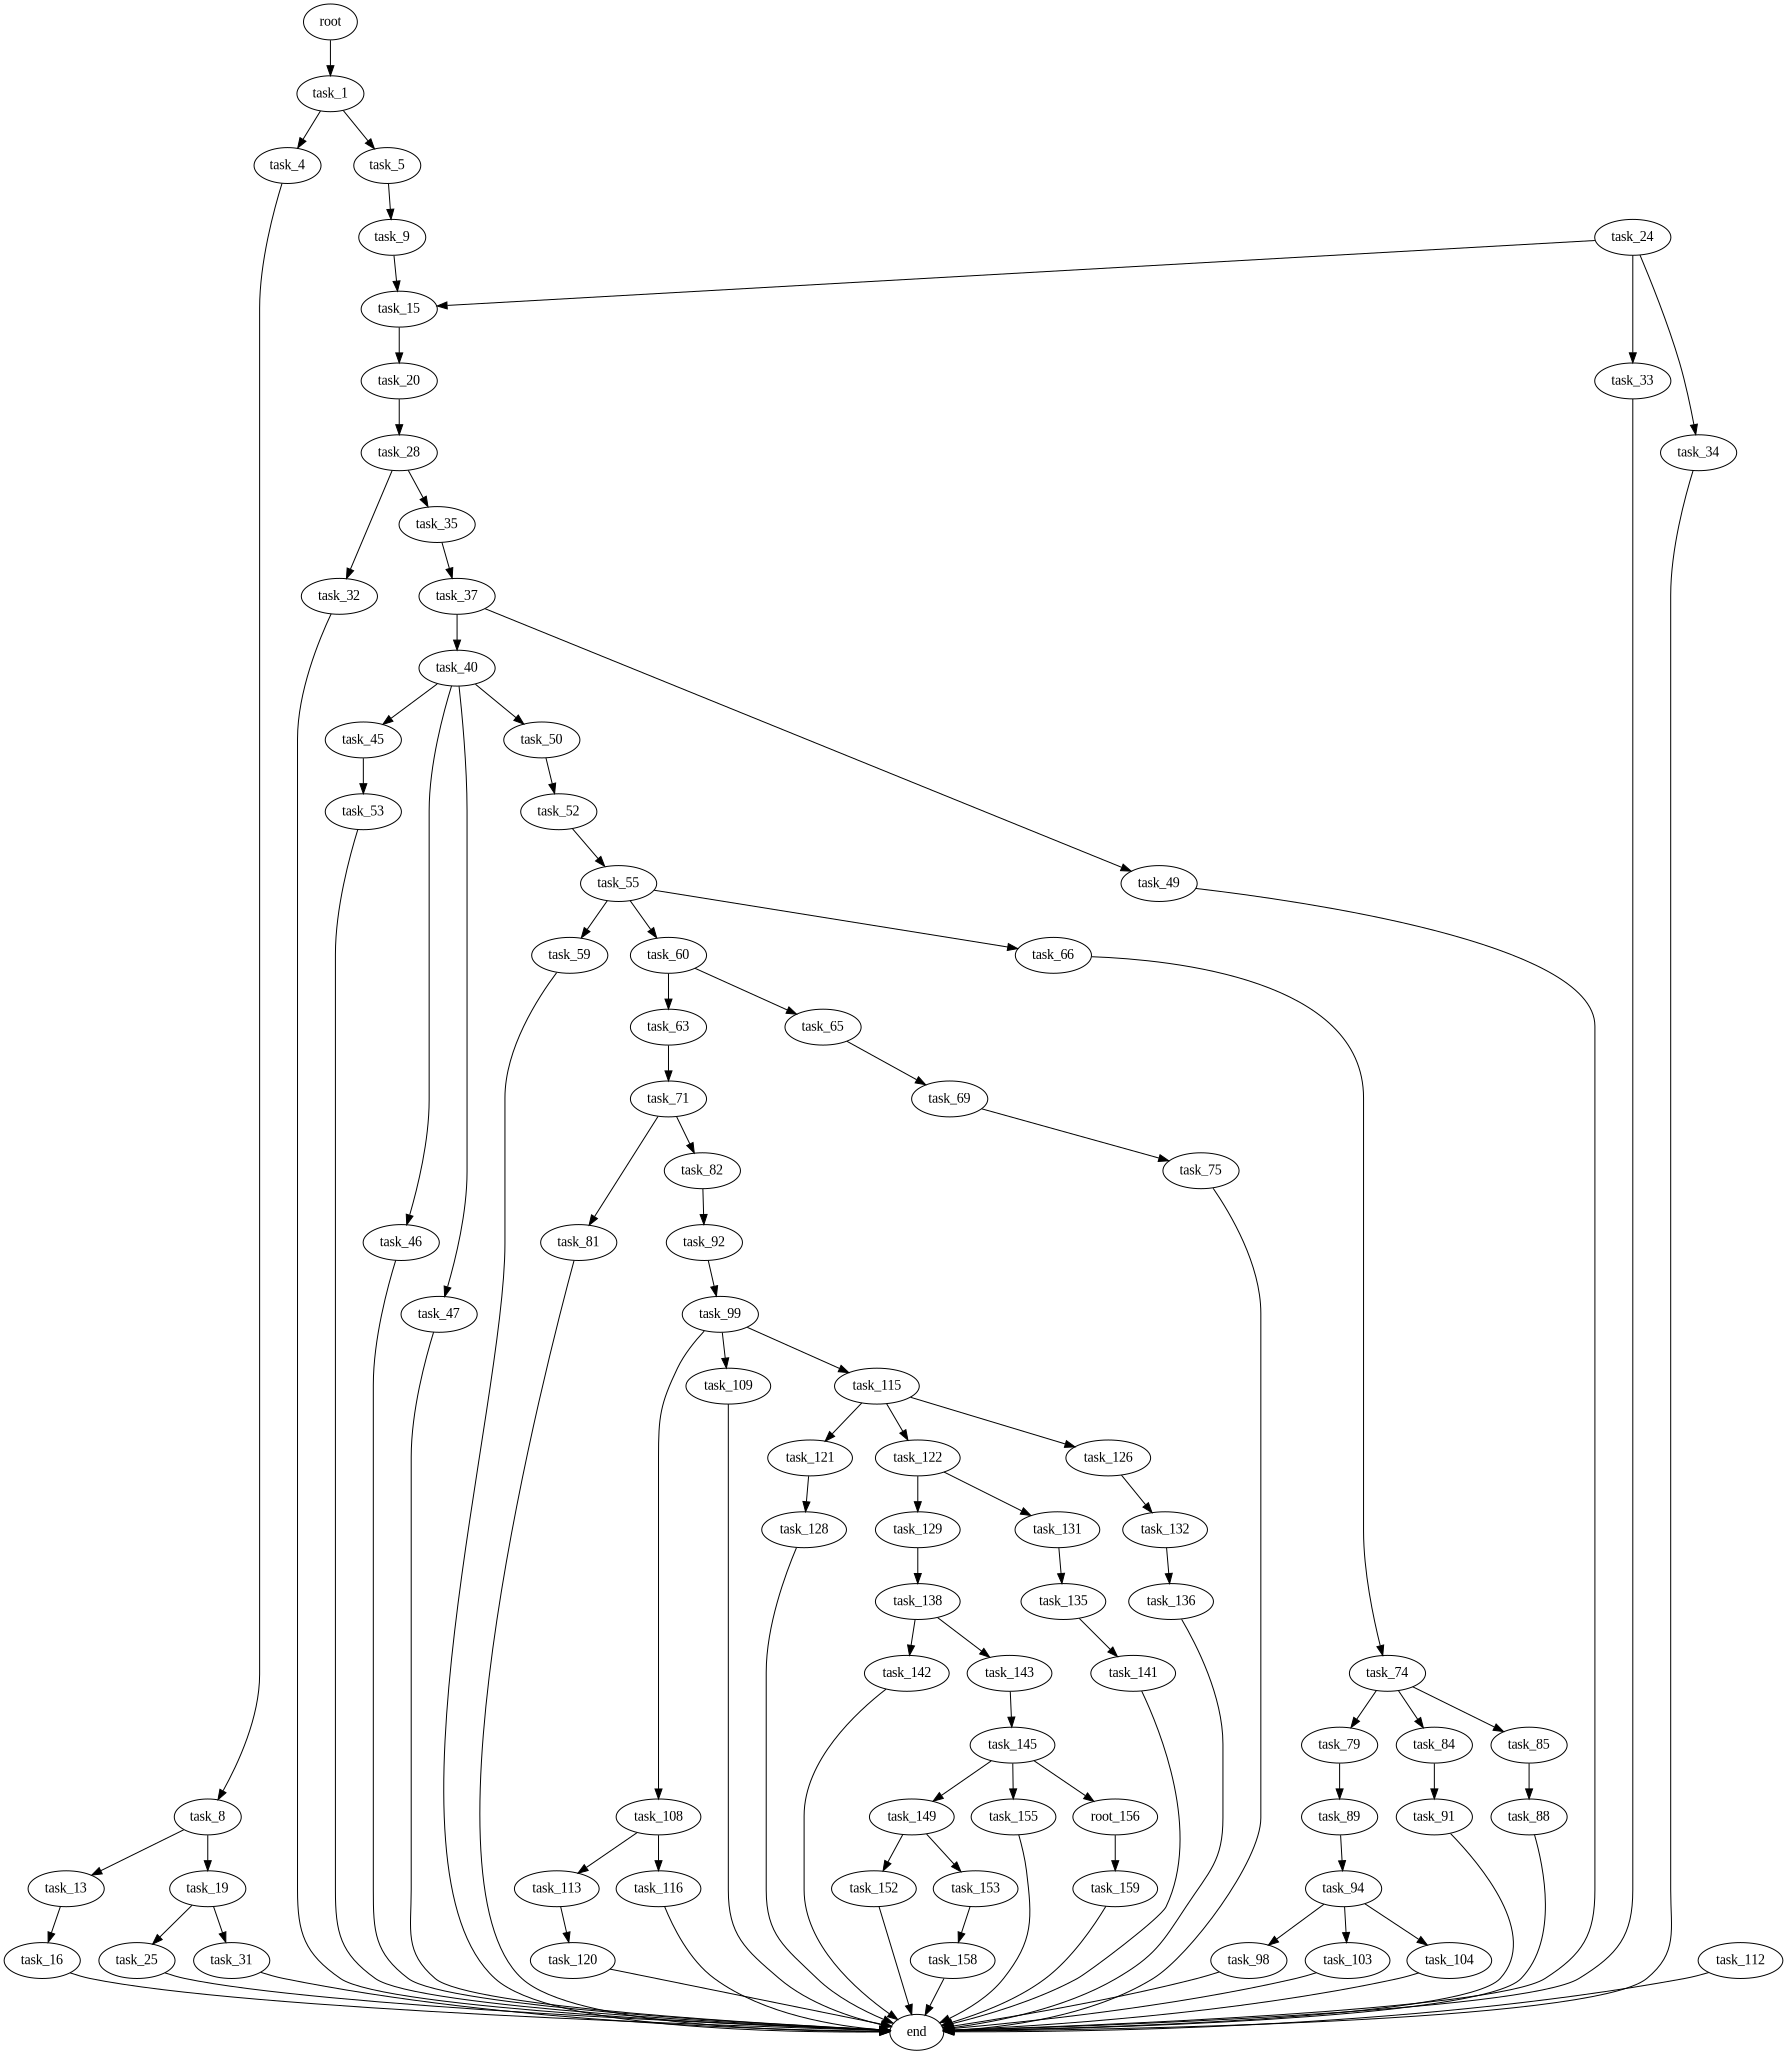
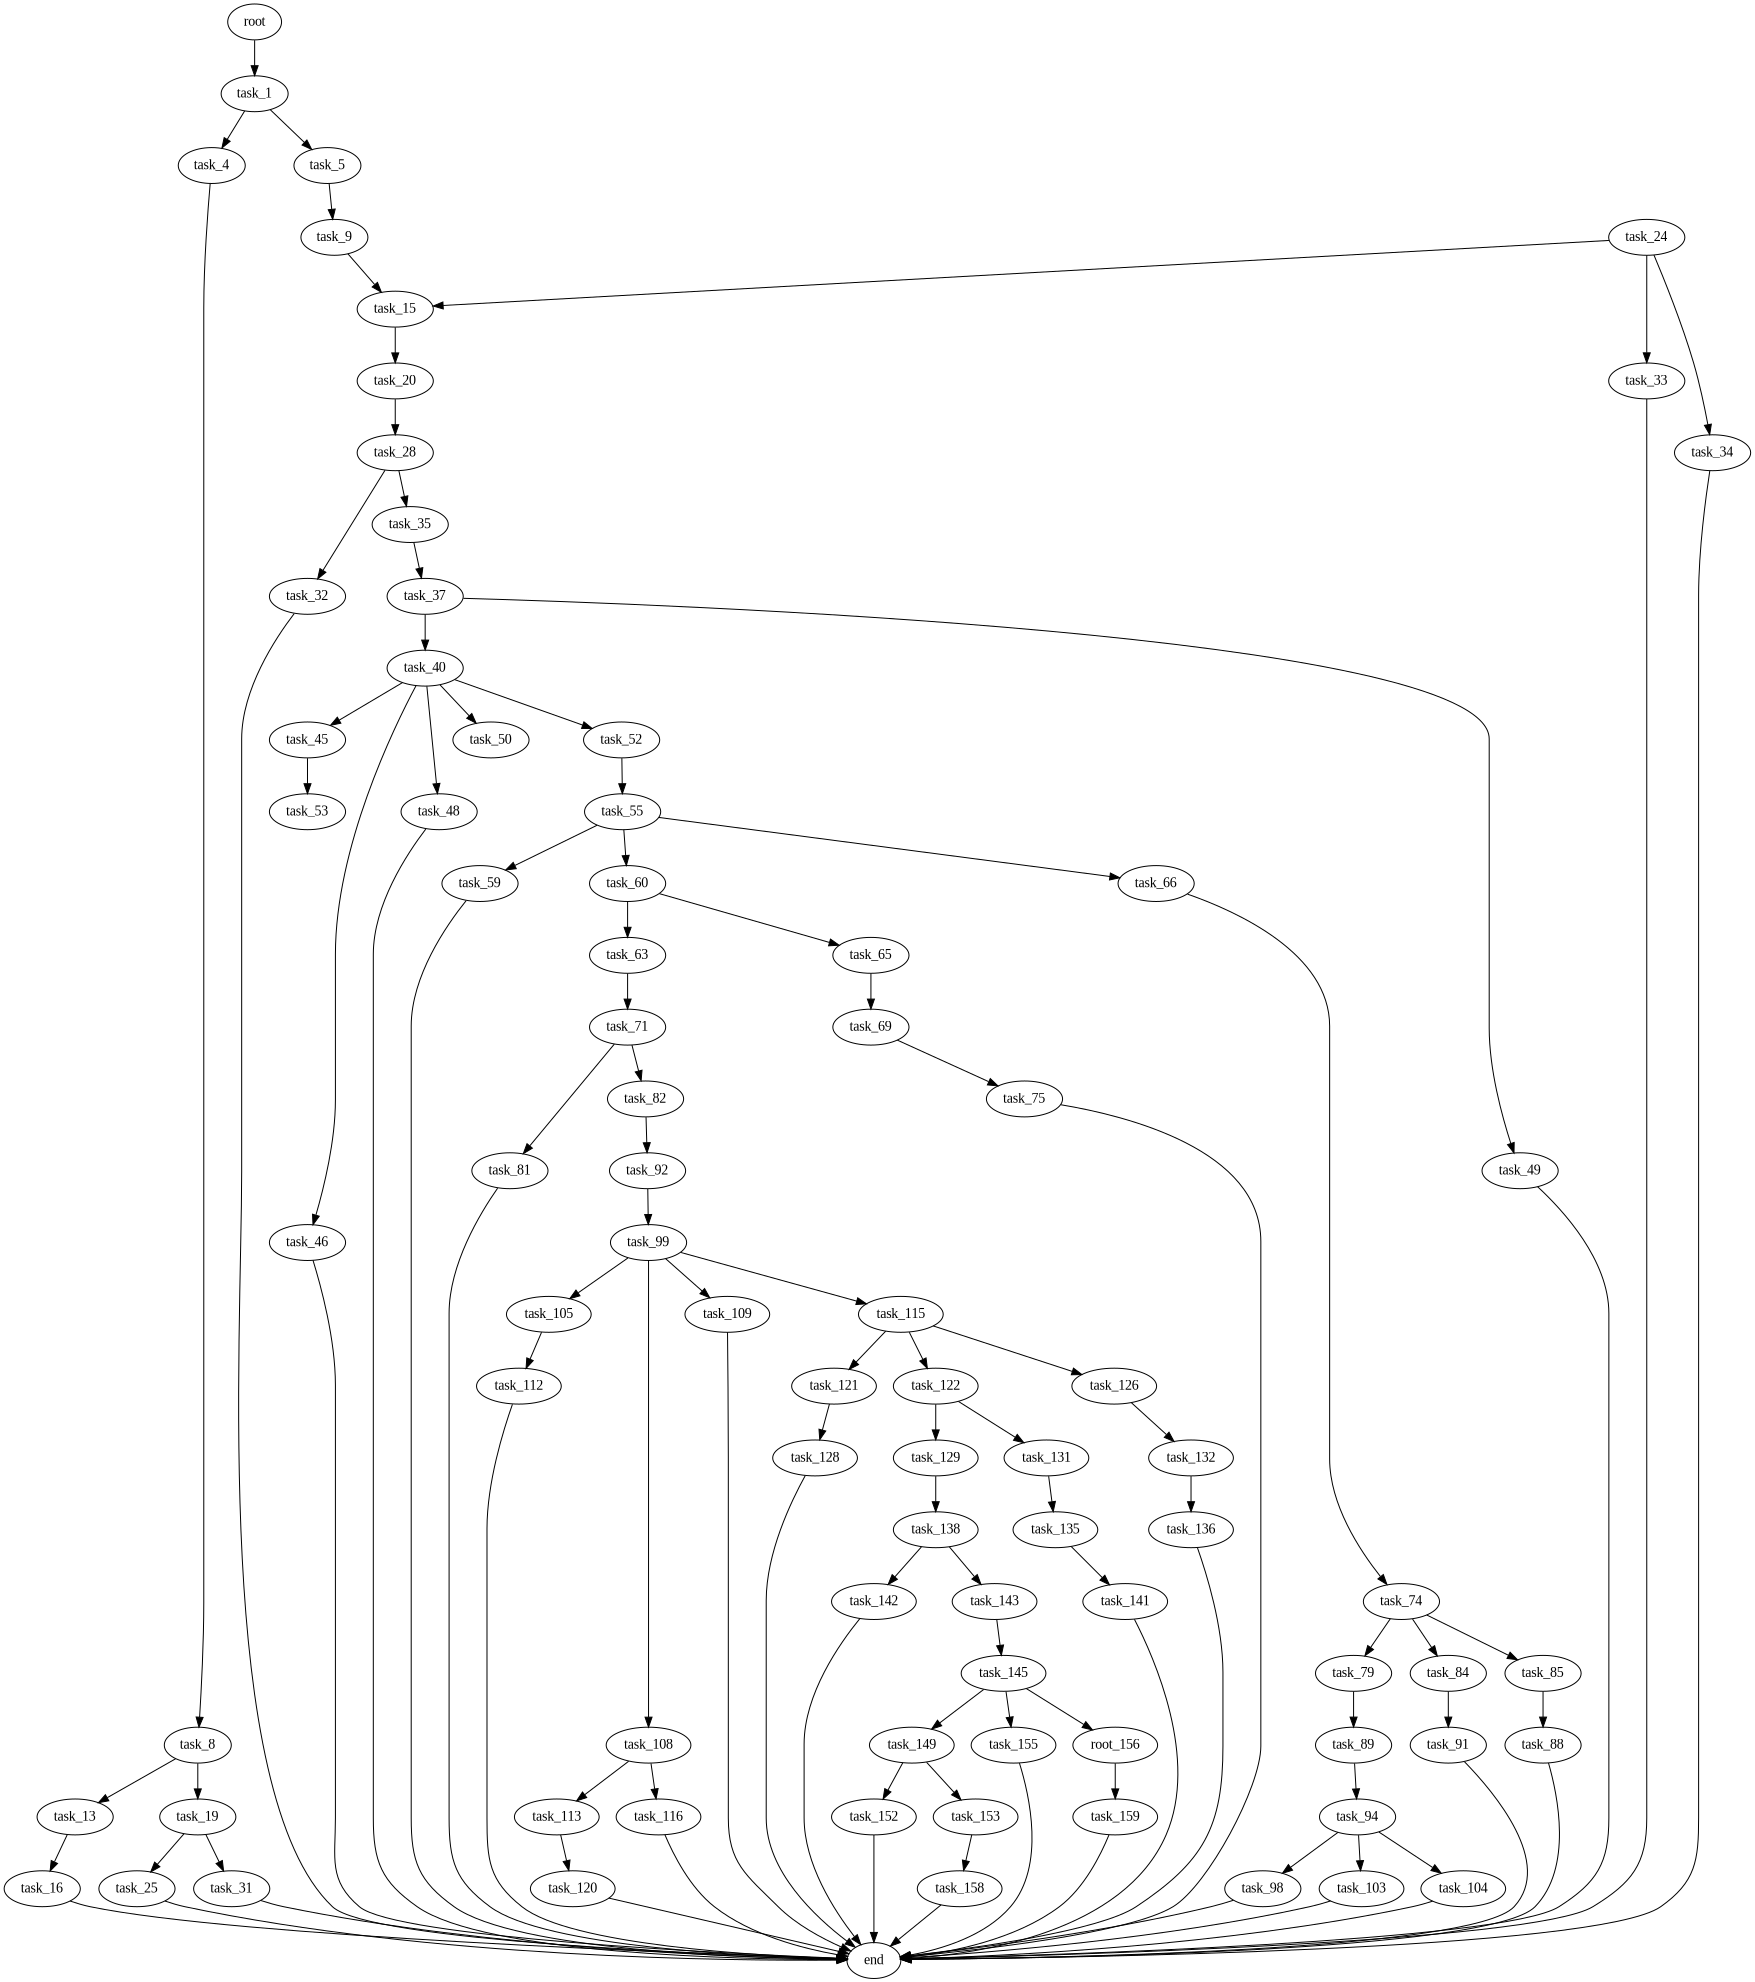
edge "task_50" -> "task_52": now "task_40" -> "task_52"
node "task_47": label "task_47" -> "task_48"
node "task_105": added
edge "task_53" -> "end": removed
